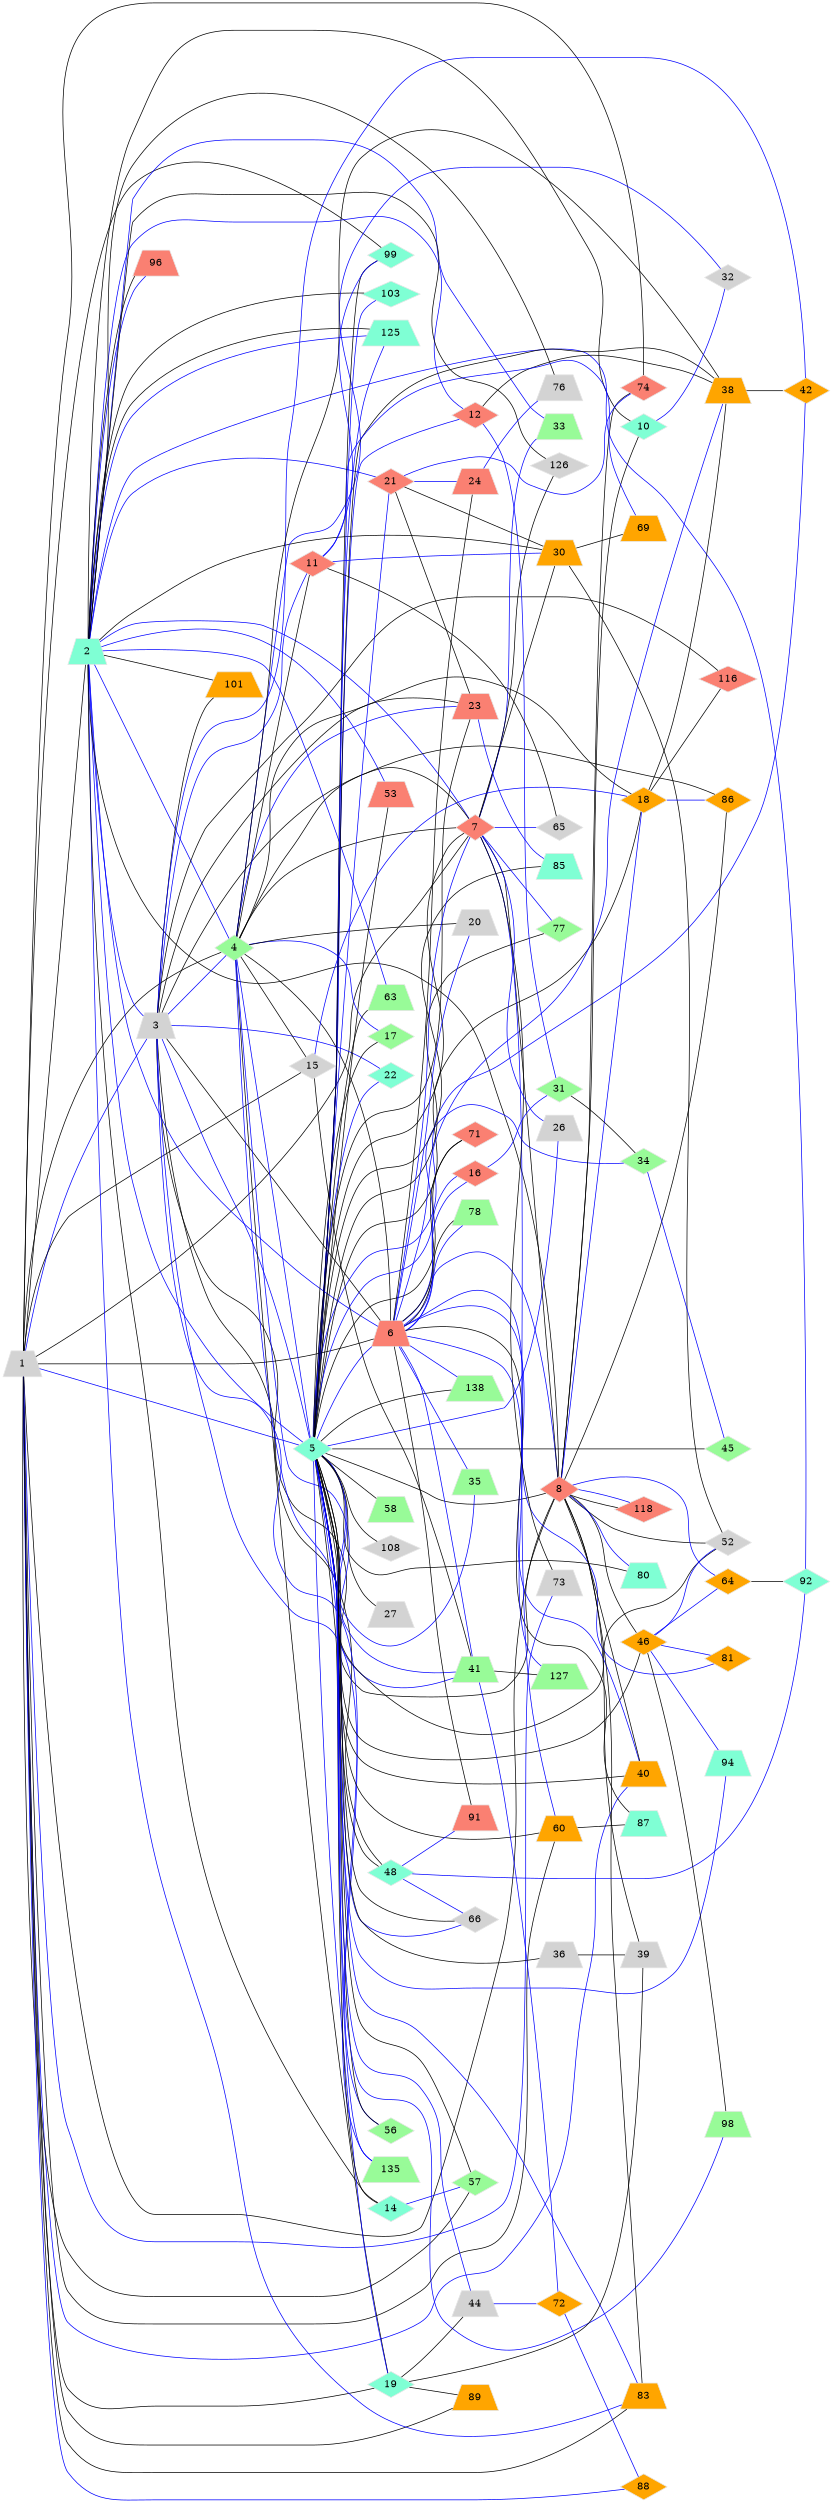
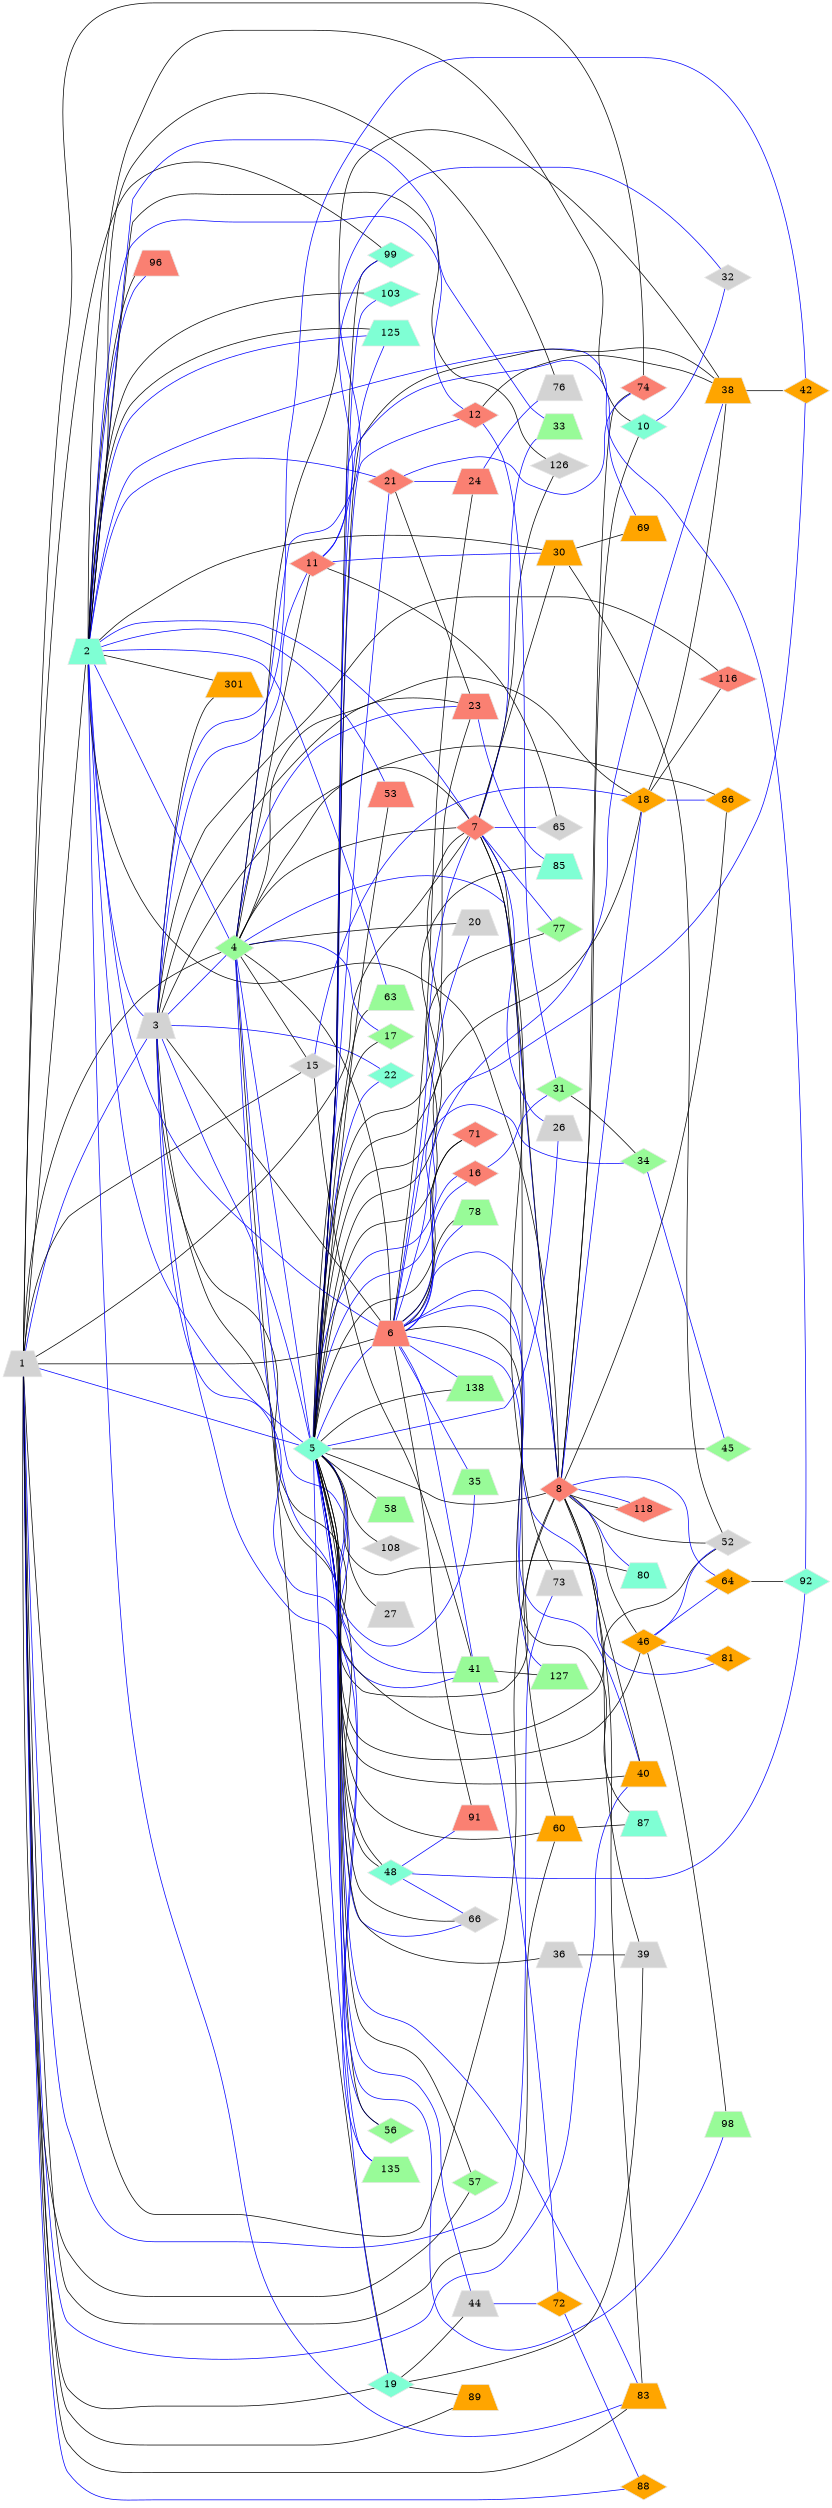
edge "21" -- "30": removed
node "101": label "101" -> "301"
edge "4" -- "8": added
edge "7" -- "60": color blue -> black
node "94": removed
node "14": removed
